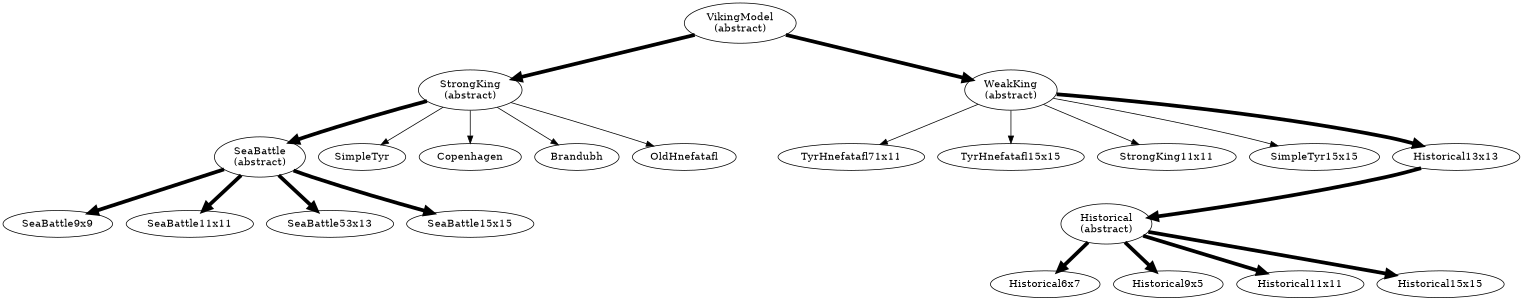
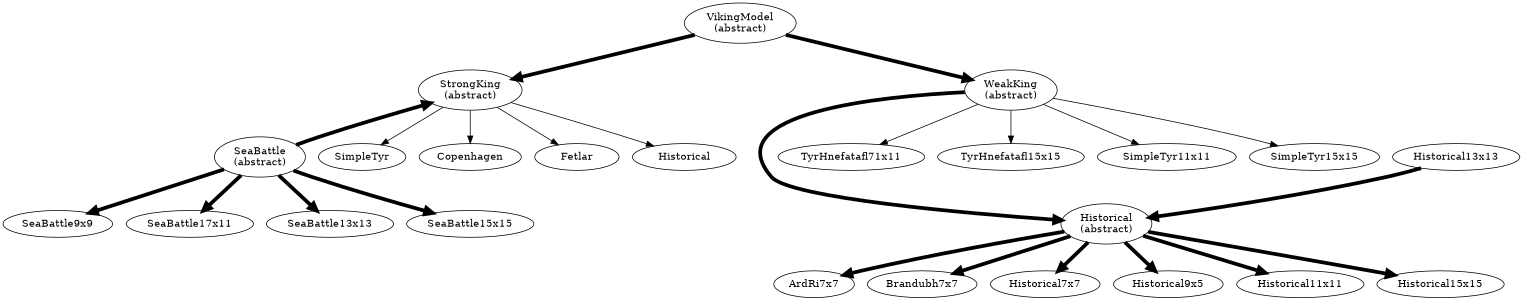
edge "WeakKing (abstract)" -> "Historical13x13": now "WeakKing (abstract)" -> "Historical (abstract)"
edge "StrongKing (abstract)" -> "SeaBattle (abstract)": reversed
node "Brandubh": label "Brandubh" -> "Fetlar"
node "OldHnefatafl": label "OldHnefatafl" -> "Historical"
node "StrongKing11x11": label "StrongKing11x11" -> "SimpleTyr11x11"
node "SeaBattle11x11": label "SeaBattle11x11" -> "SeaBattle17x11"
node "SeaBattle53x13": label "SeaBattle53x13" -> "SeaBattle13x13"
node "ArdRi7x7": added
node "Brandubh7x7": added
node "Historical6x7": label "Historical6x7" -> "Historical7x7"
